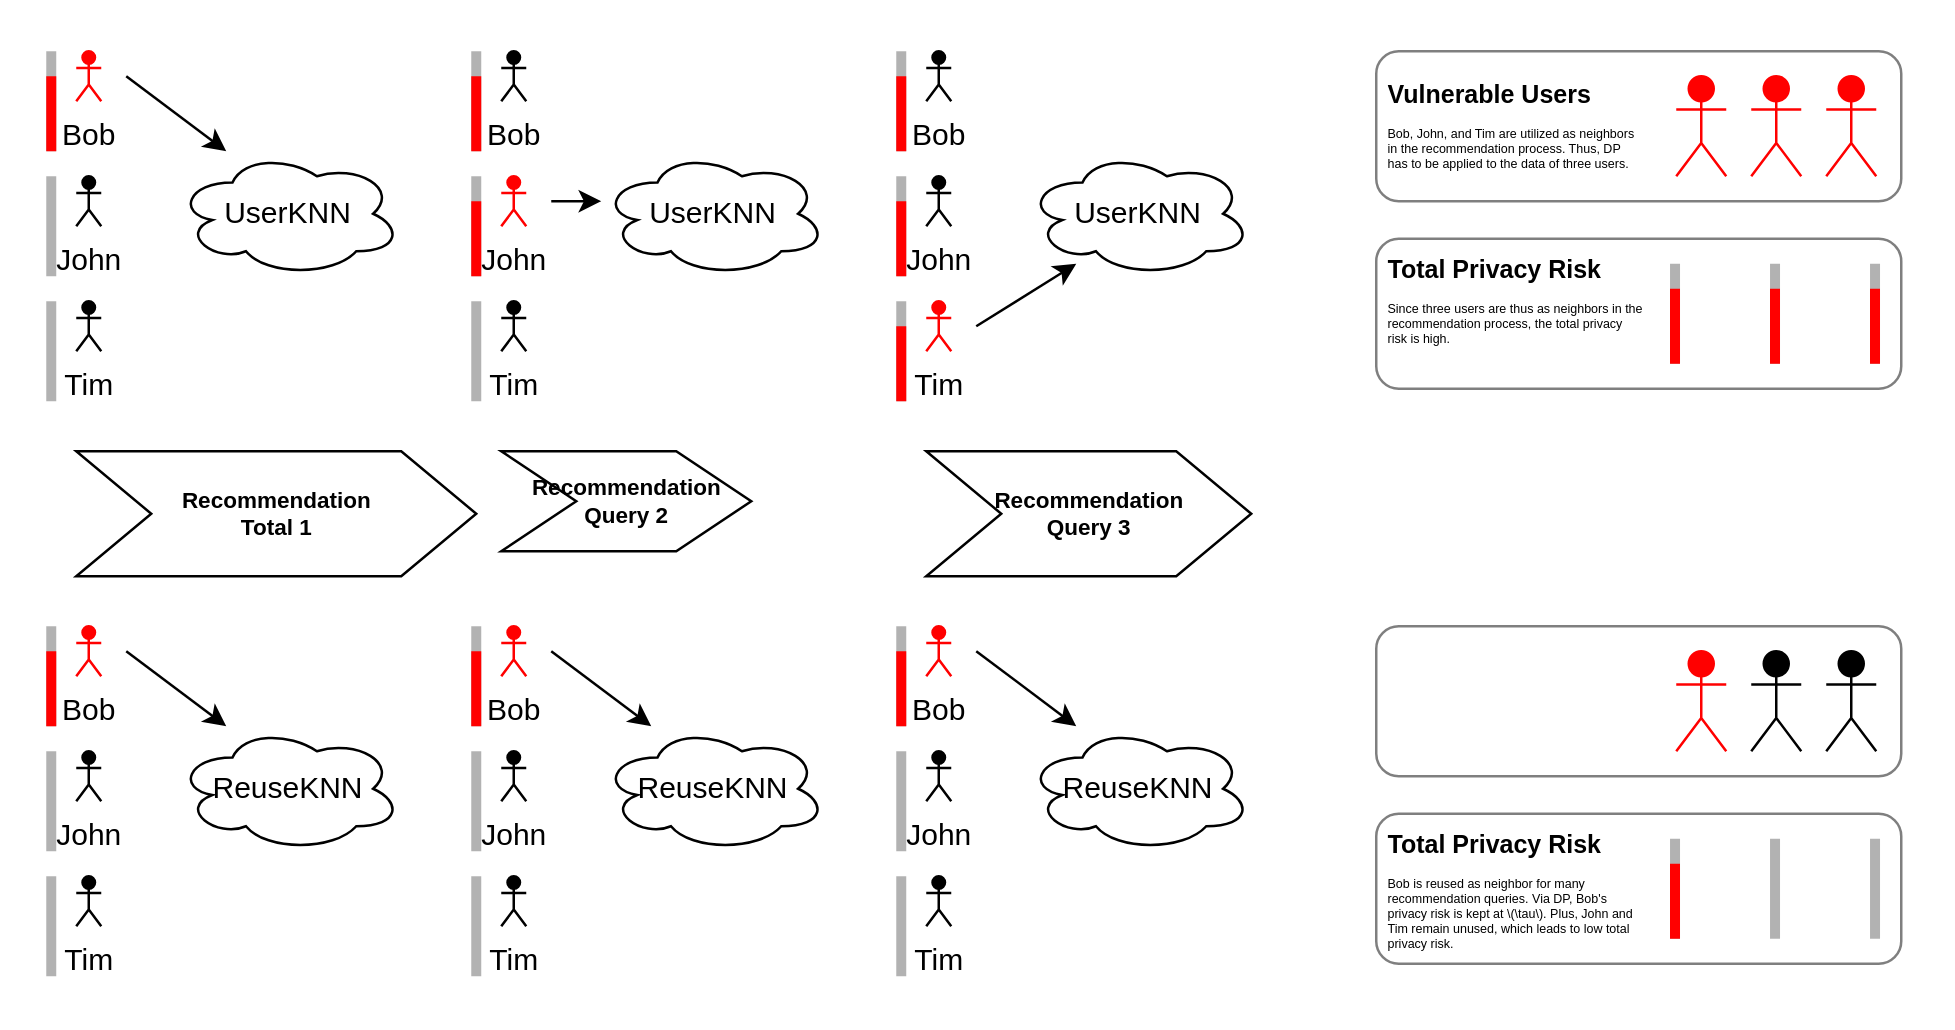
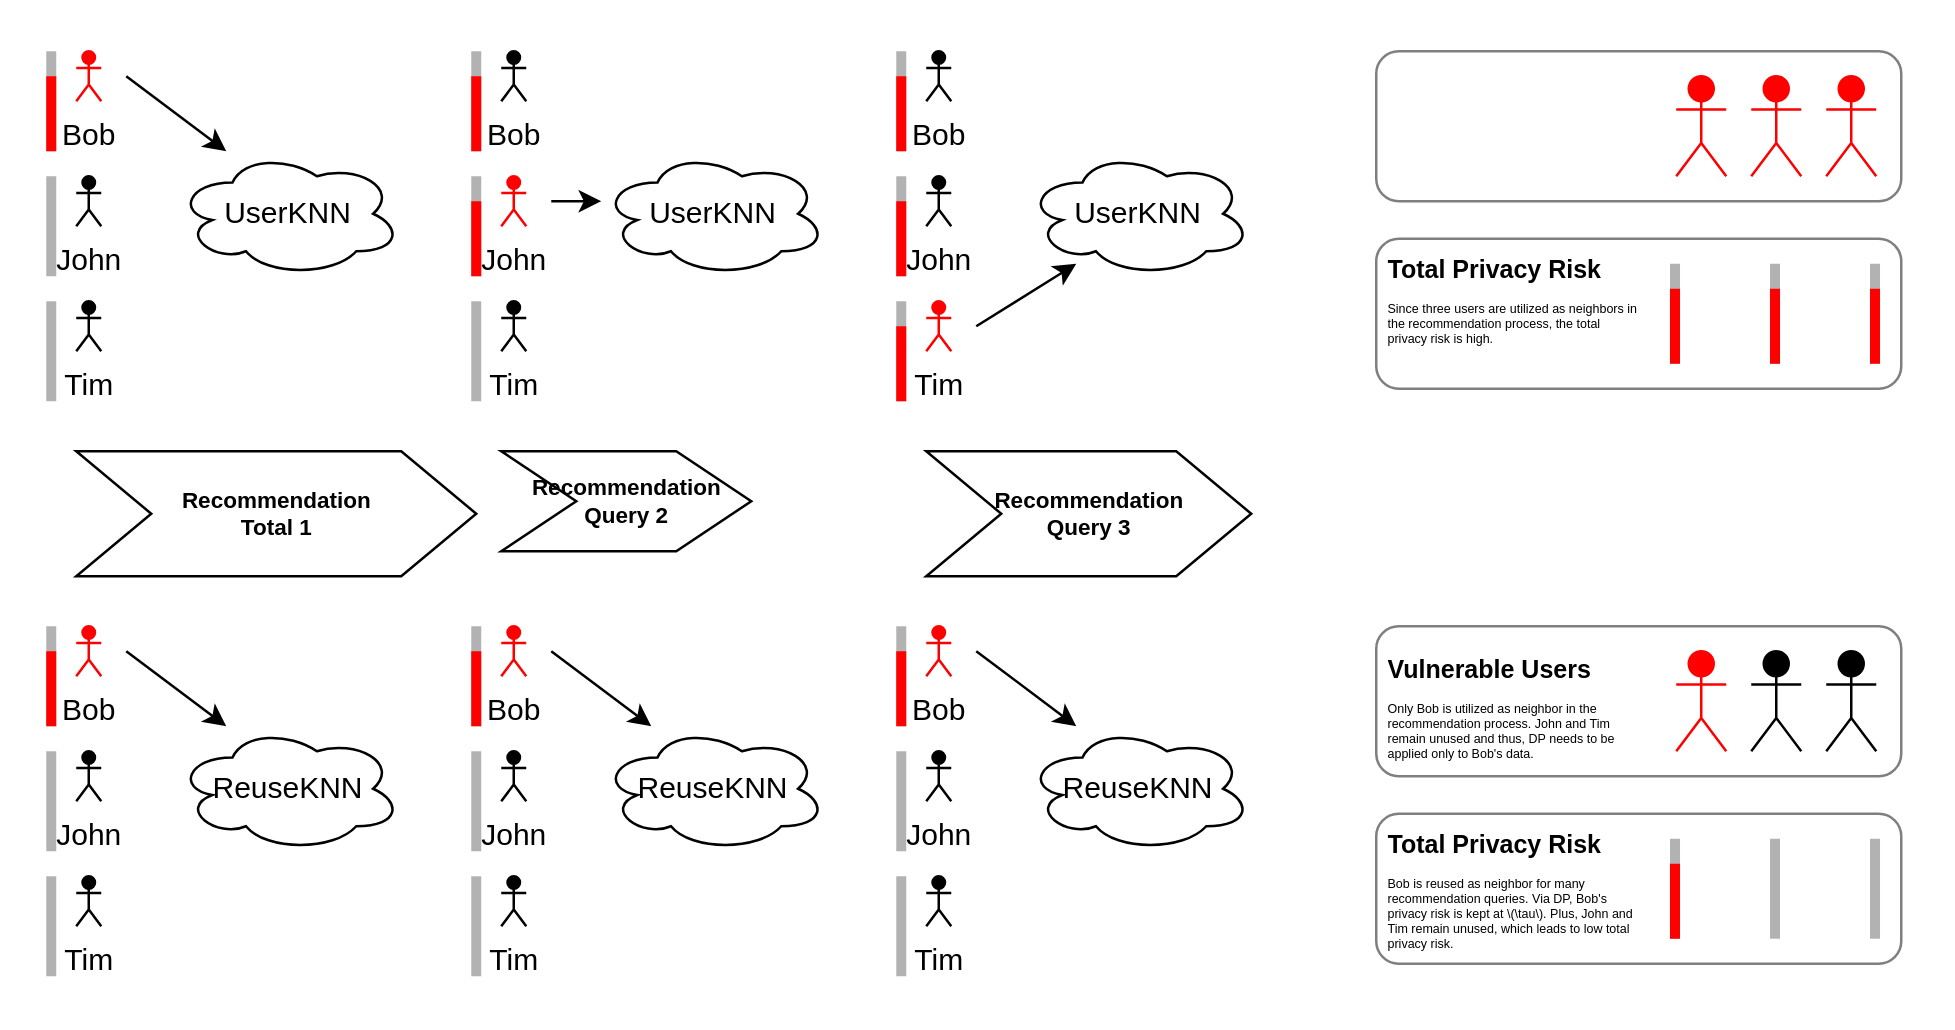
node "Vulnerable UsersBob, John, and Tim are utilized as neighbors in the recommendation process. Thus, DP has to be applied to the data of three users.": removed
node "Total Privacy RiskSince three users are thus as neighbors in the recommendation process, the total privacy risk is high.": label "Total Privacy RiskSince three users are thus as neighbors in the recommendation process, the total privacy risk is high." -> "Total Privacy RiskSince three users are utilized as neighbors in the recommendation process, the total privacy risk is high."
node "Vulnerable UsersOnly Bob is utilized as neighbor in the recommendation process. John and Tim remain unused and thus, DP needs to be applied only to Bob's data.": added
